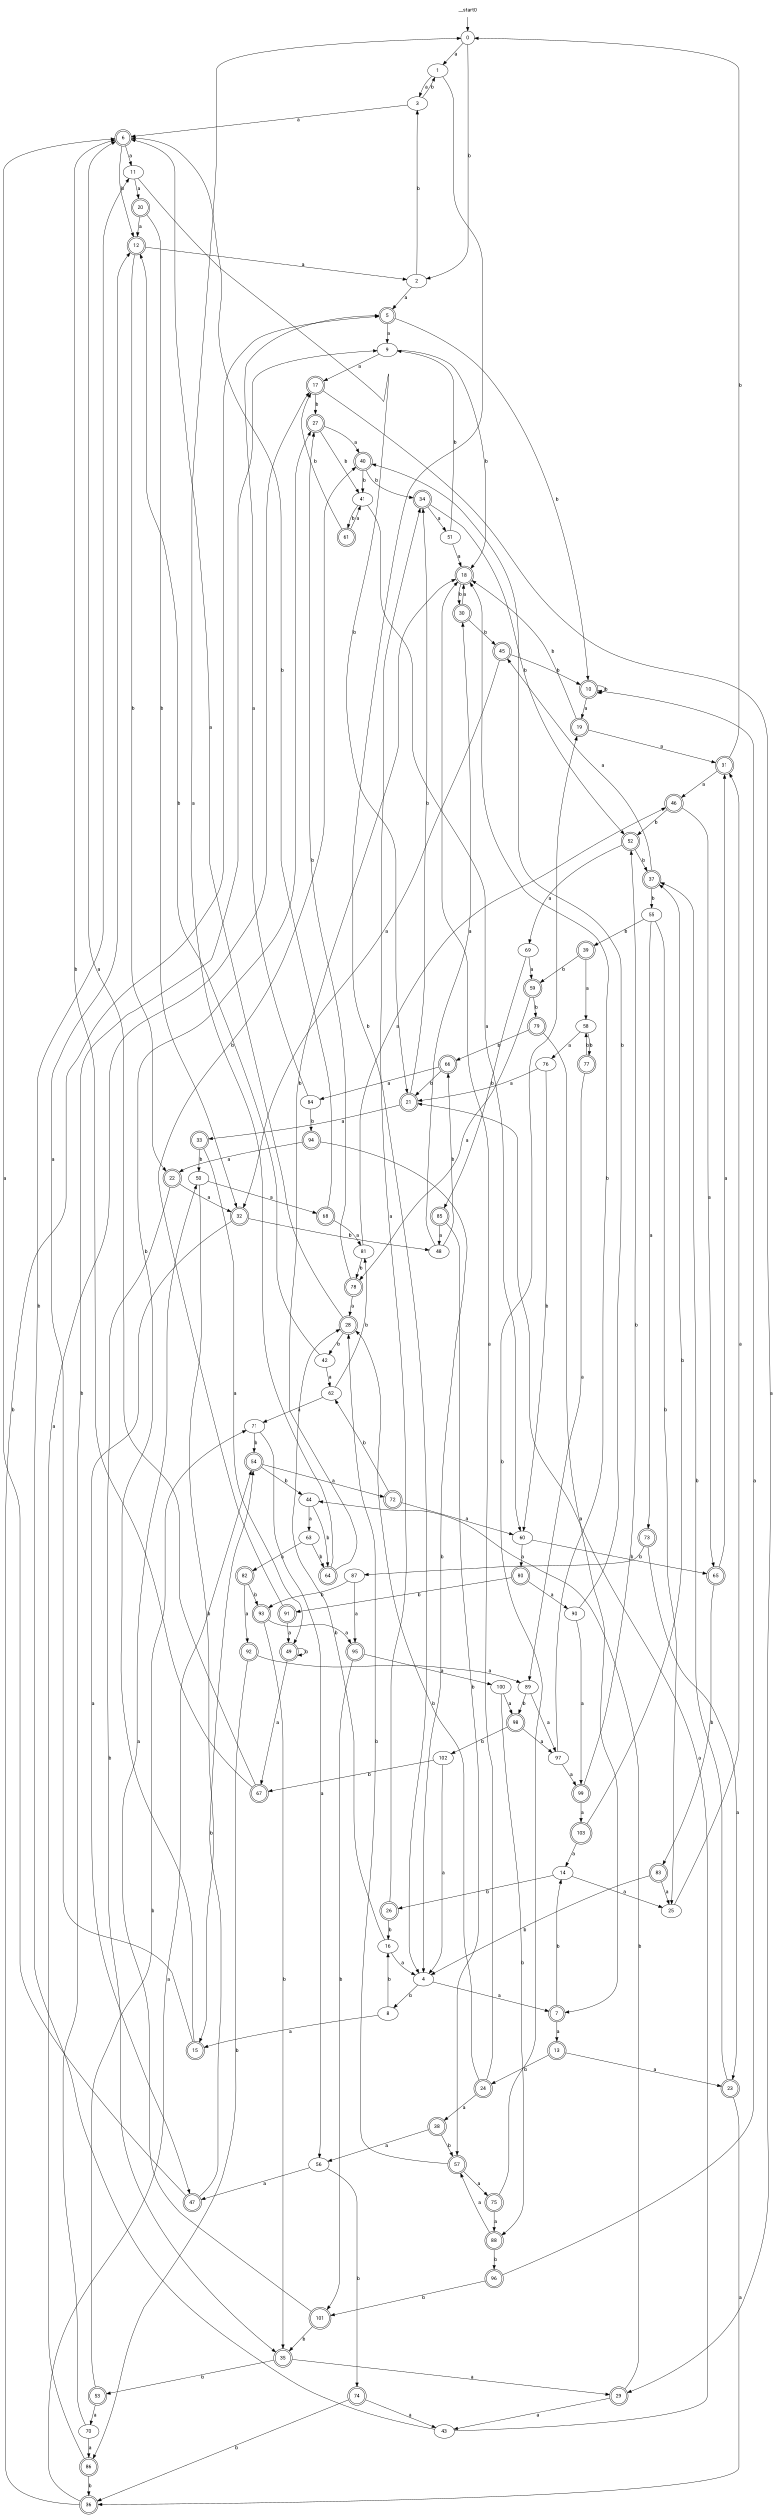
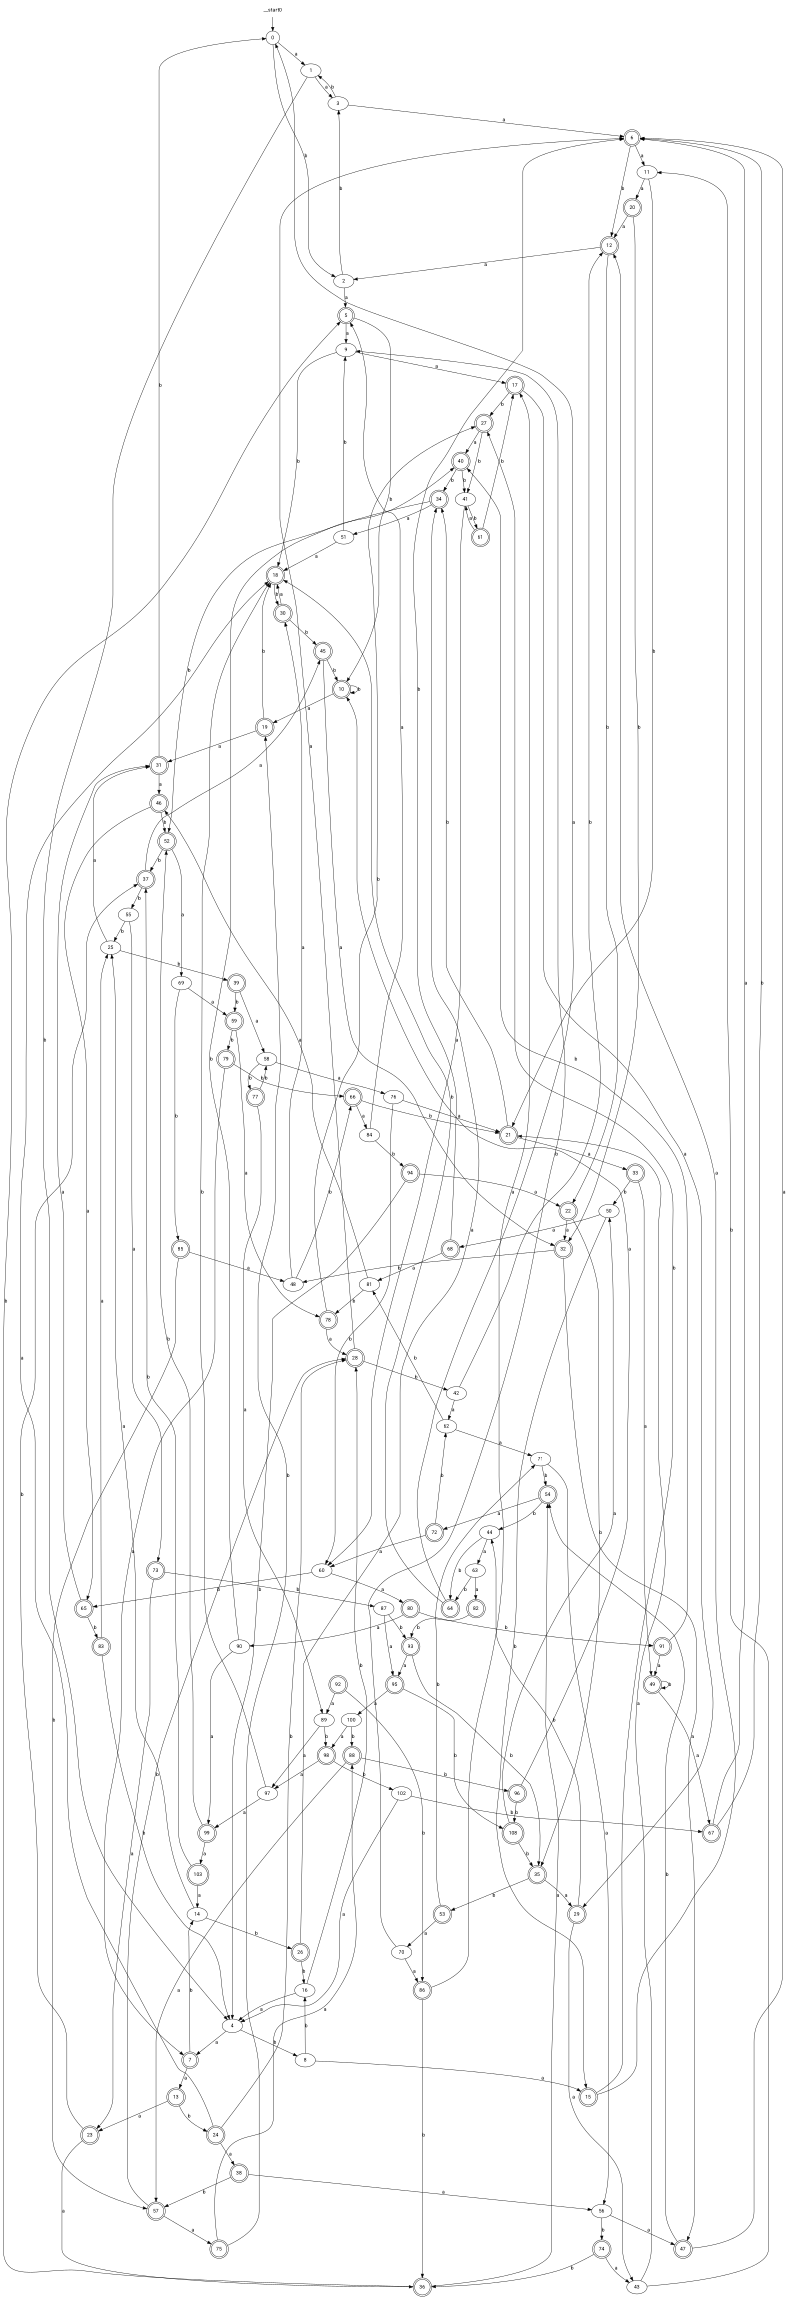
edge "55" -> "39": now "25" -> "39"
edge "82" -> "92": removed, label "a"
node "101": label "101" -> "108"
